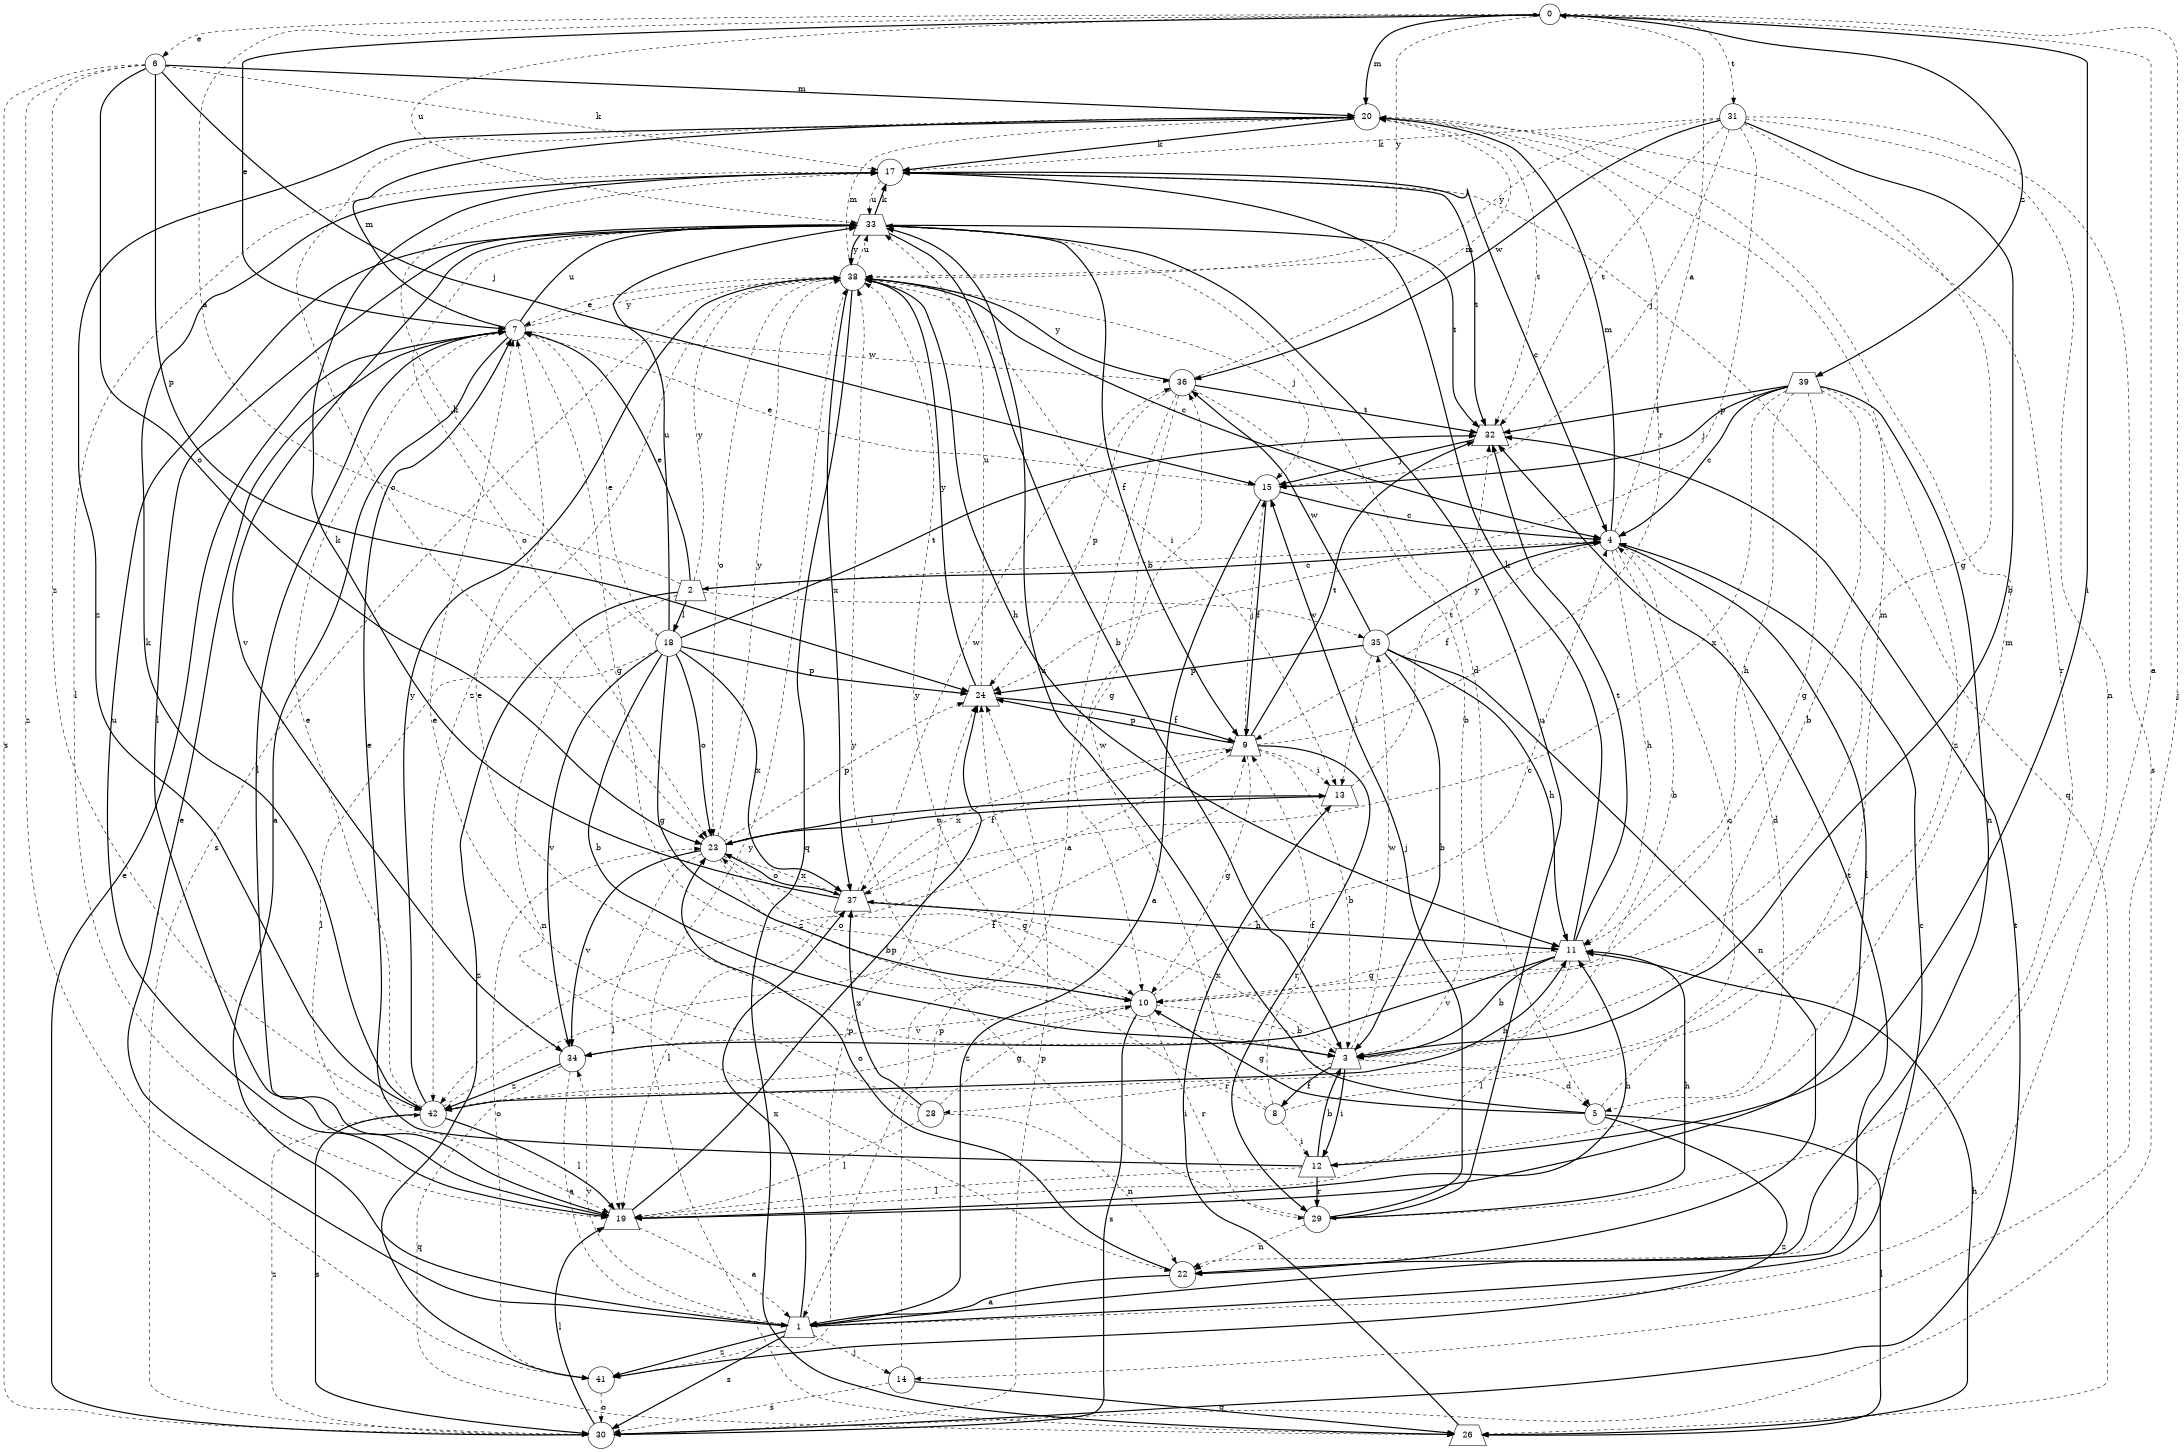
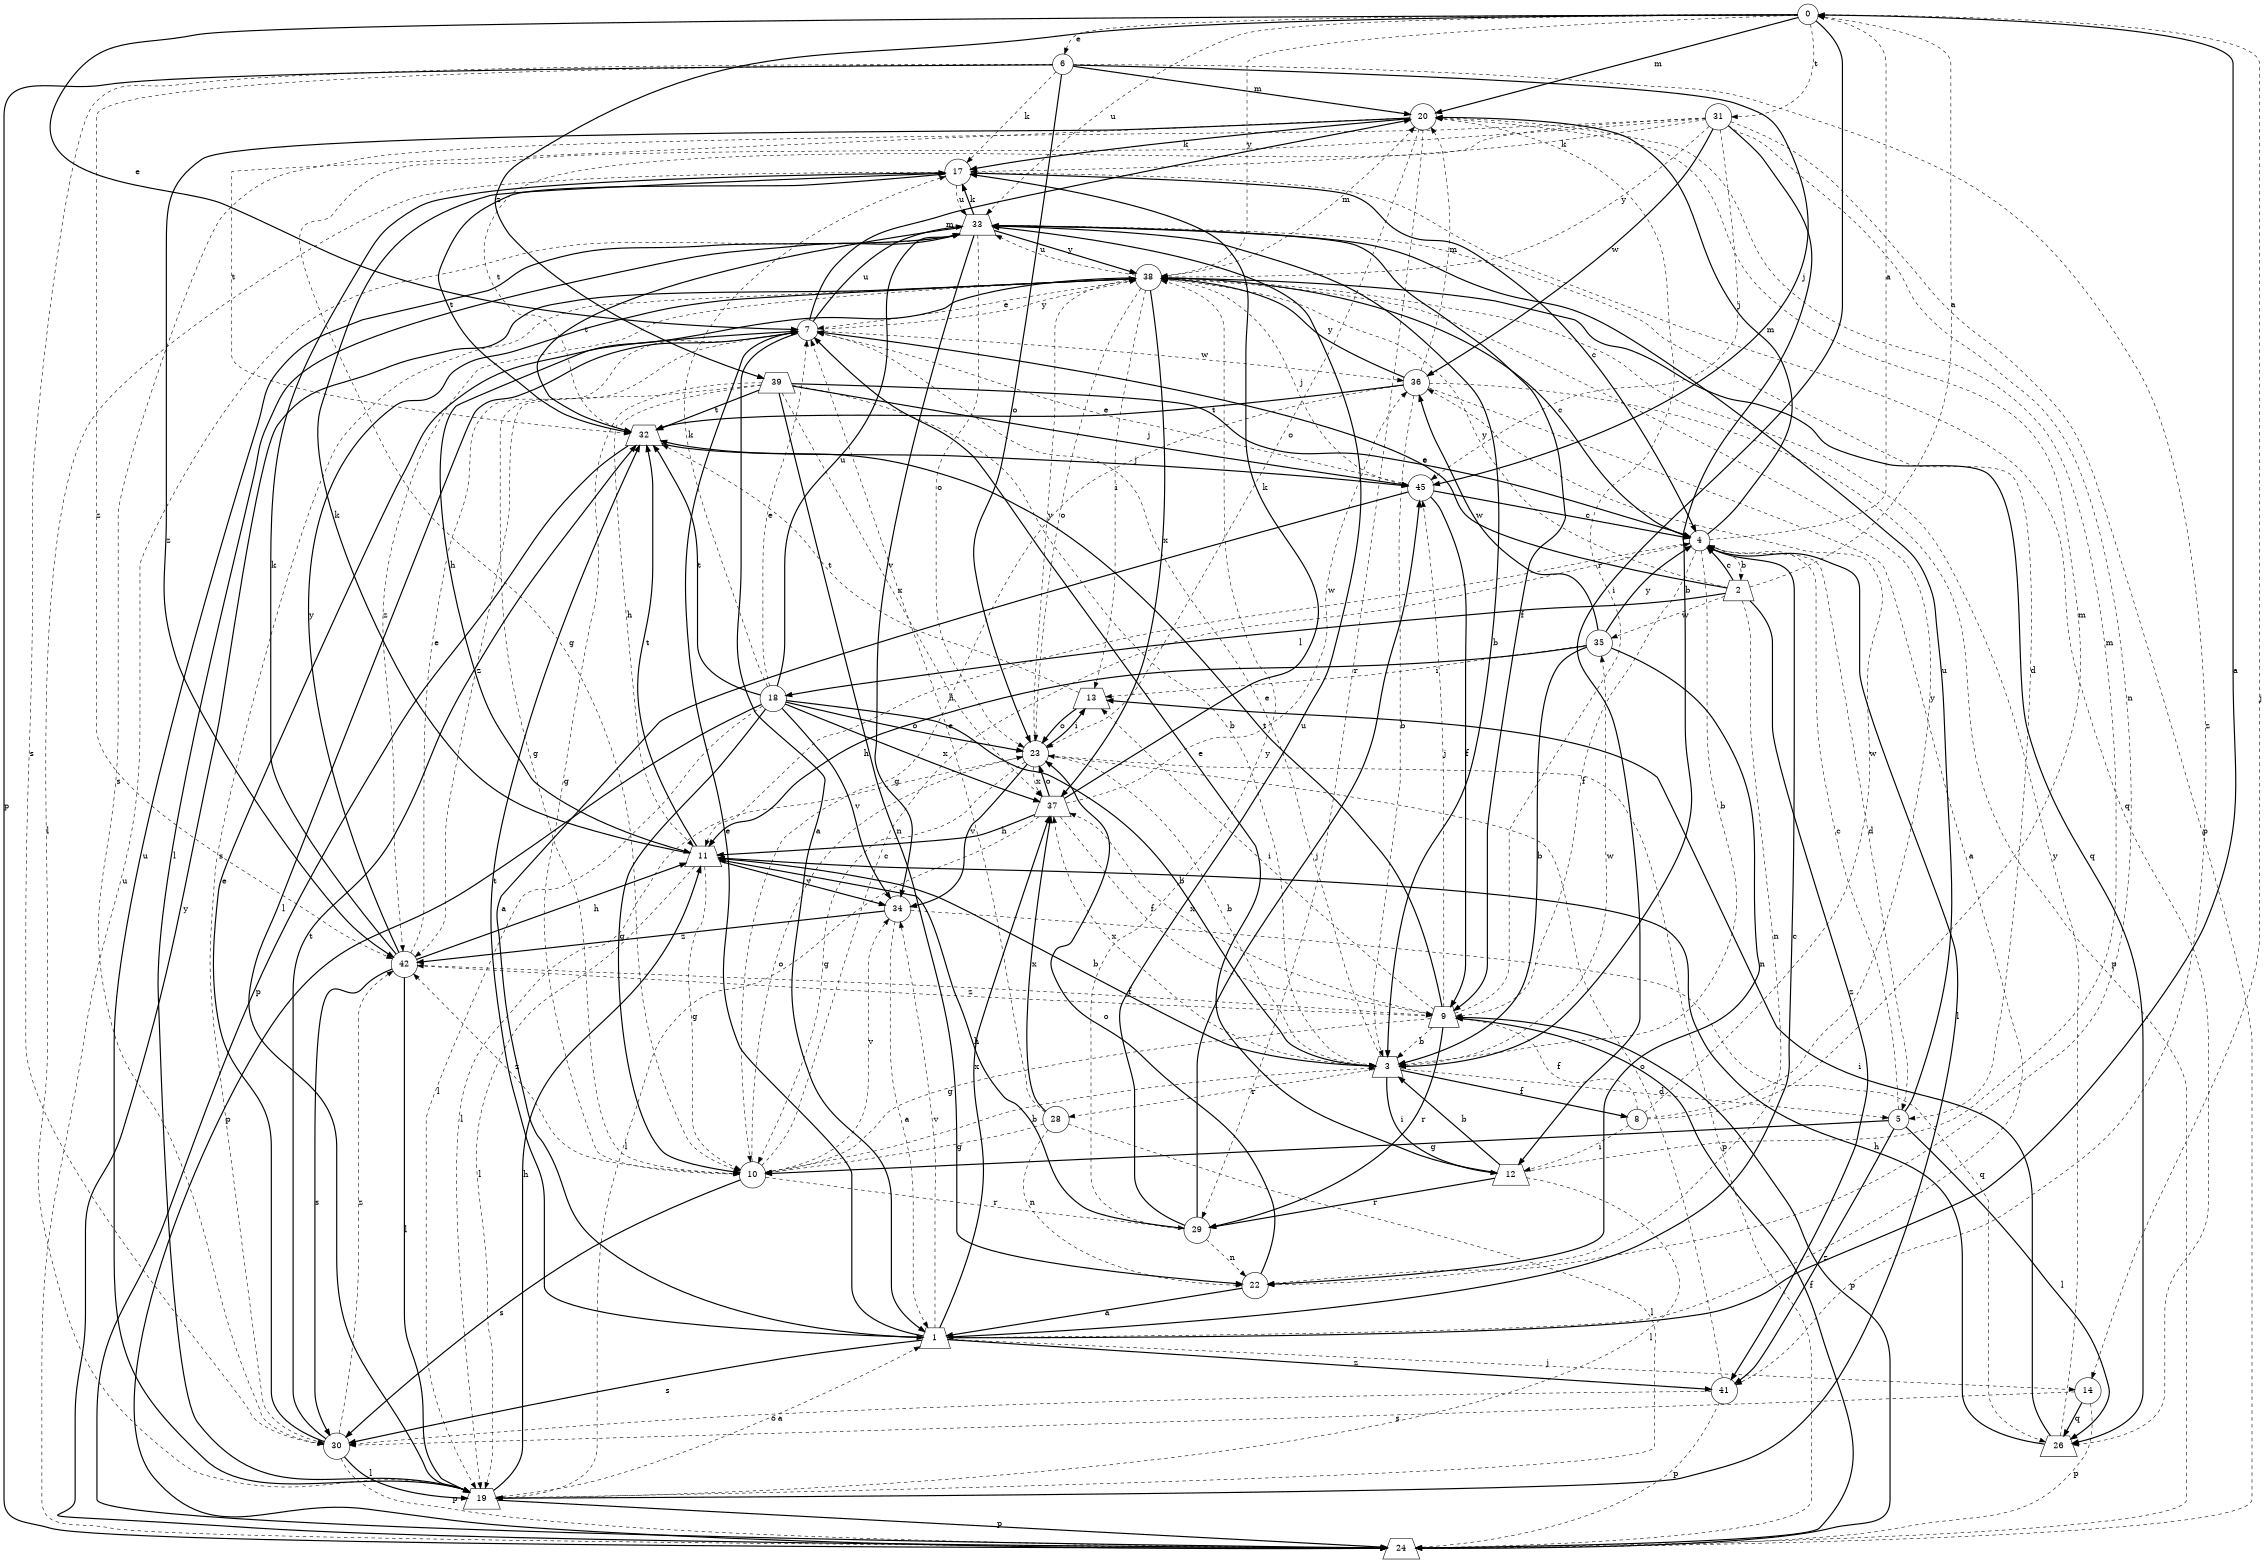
node "15": label "15" -> "45"
edge "35" -> "24": now "32" -> "24"
edge "1" -> "0": style dashed -> bold
